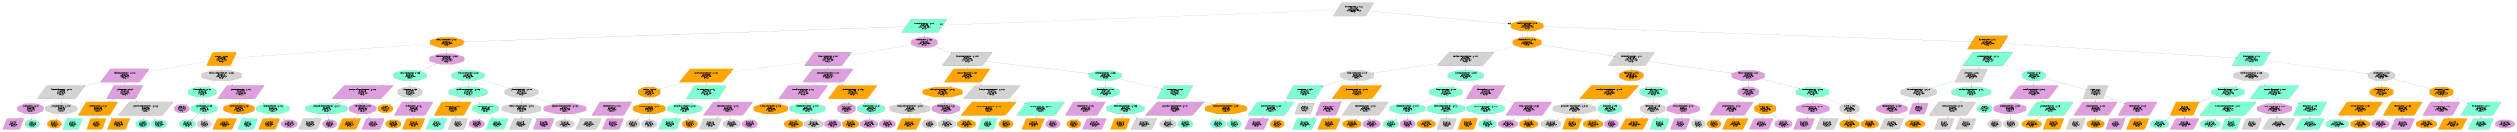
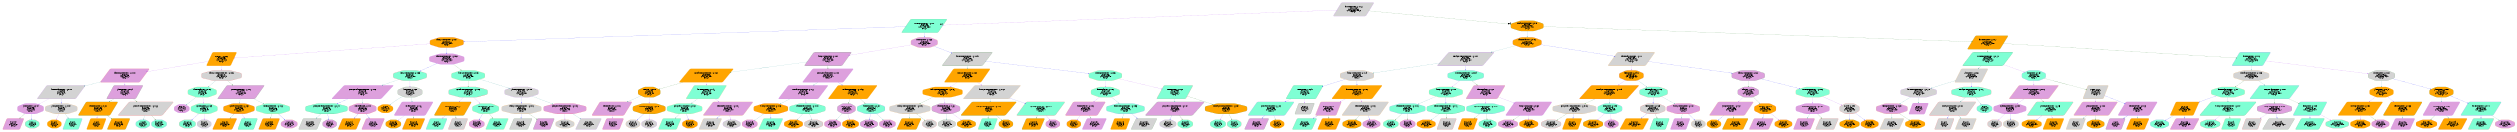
node "gini = 0.437 samples = 155 value = [50, 105] class = 1": added
node "gini = 0.128 samples = 624 value = [581, 43] class = 0": fillcolor plum -> orange
